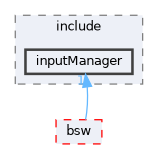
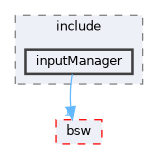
edge "bsw" -> "inputManager": reversed
